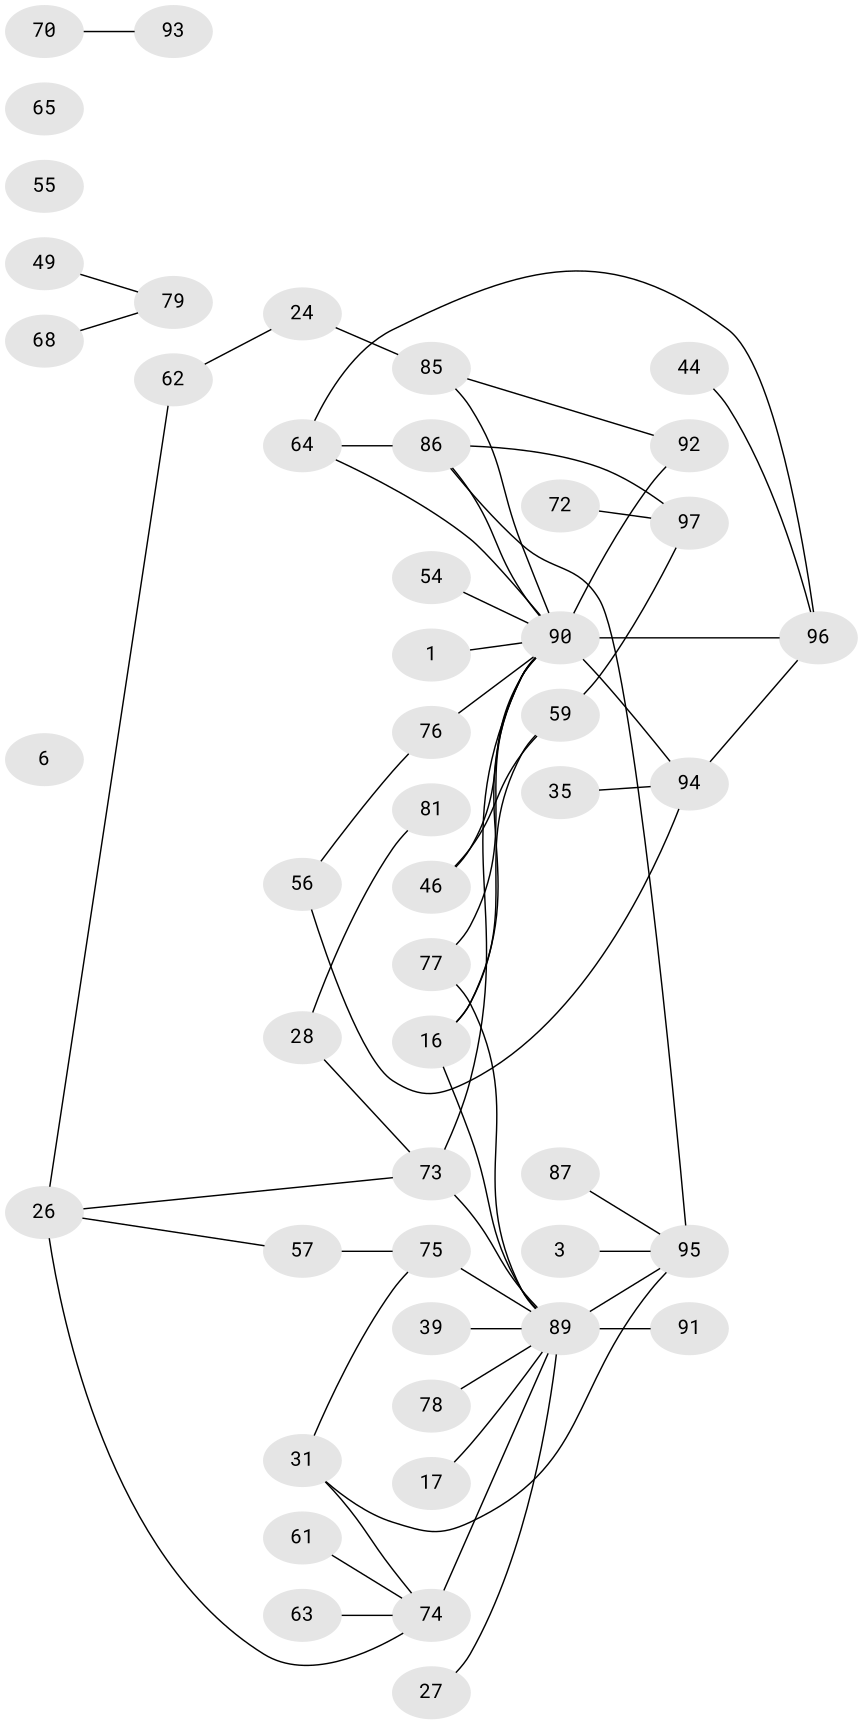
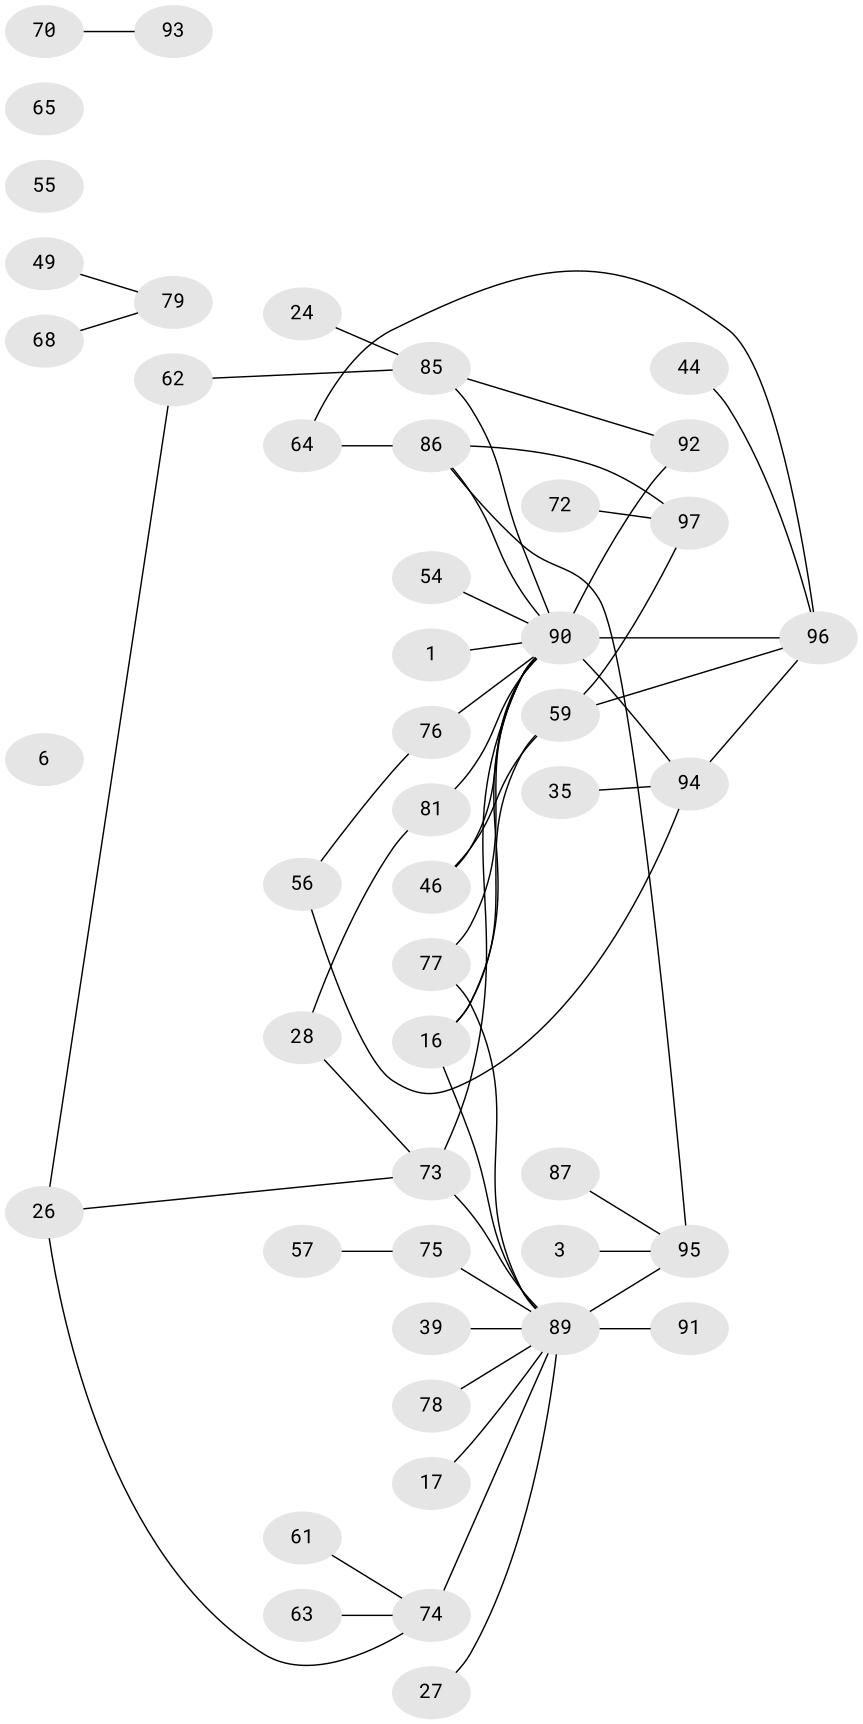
edge "24" -- "62": now "85" -- "62"
edge "64" -- "90": now "81" -- "90"
edge "96" -- "59": added
edge "26" -- "57": removed
node "31": removed
